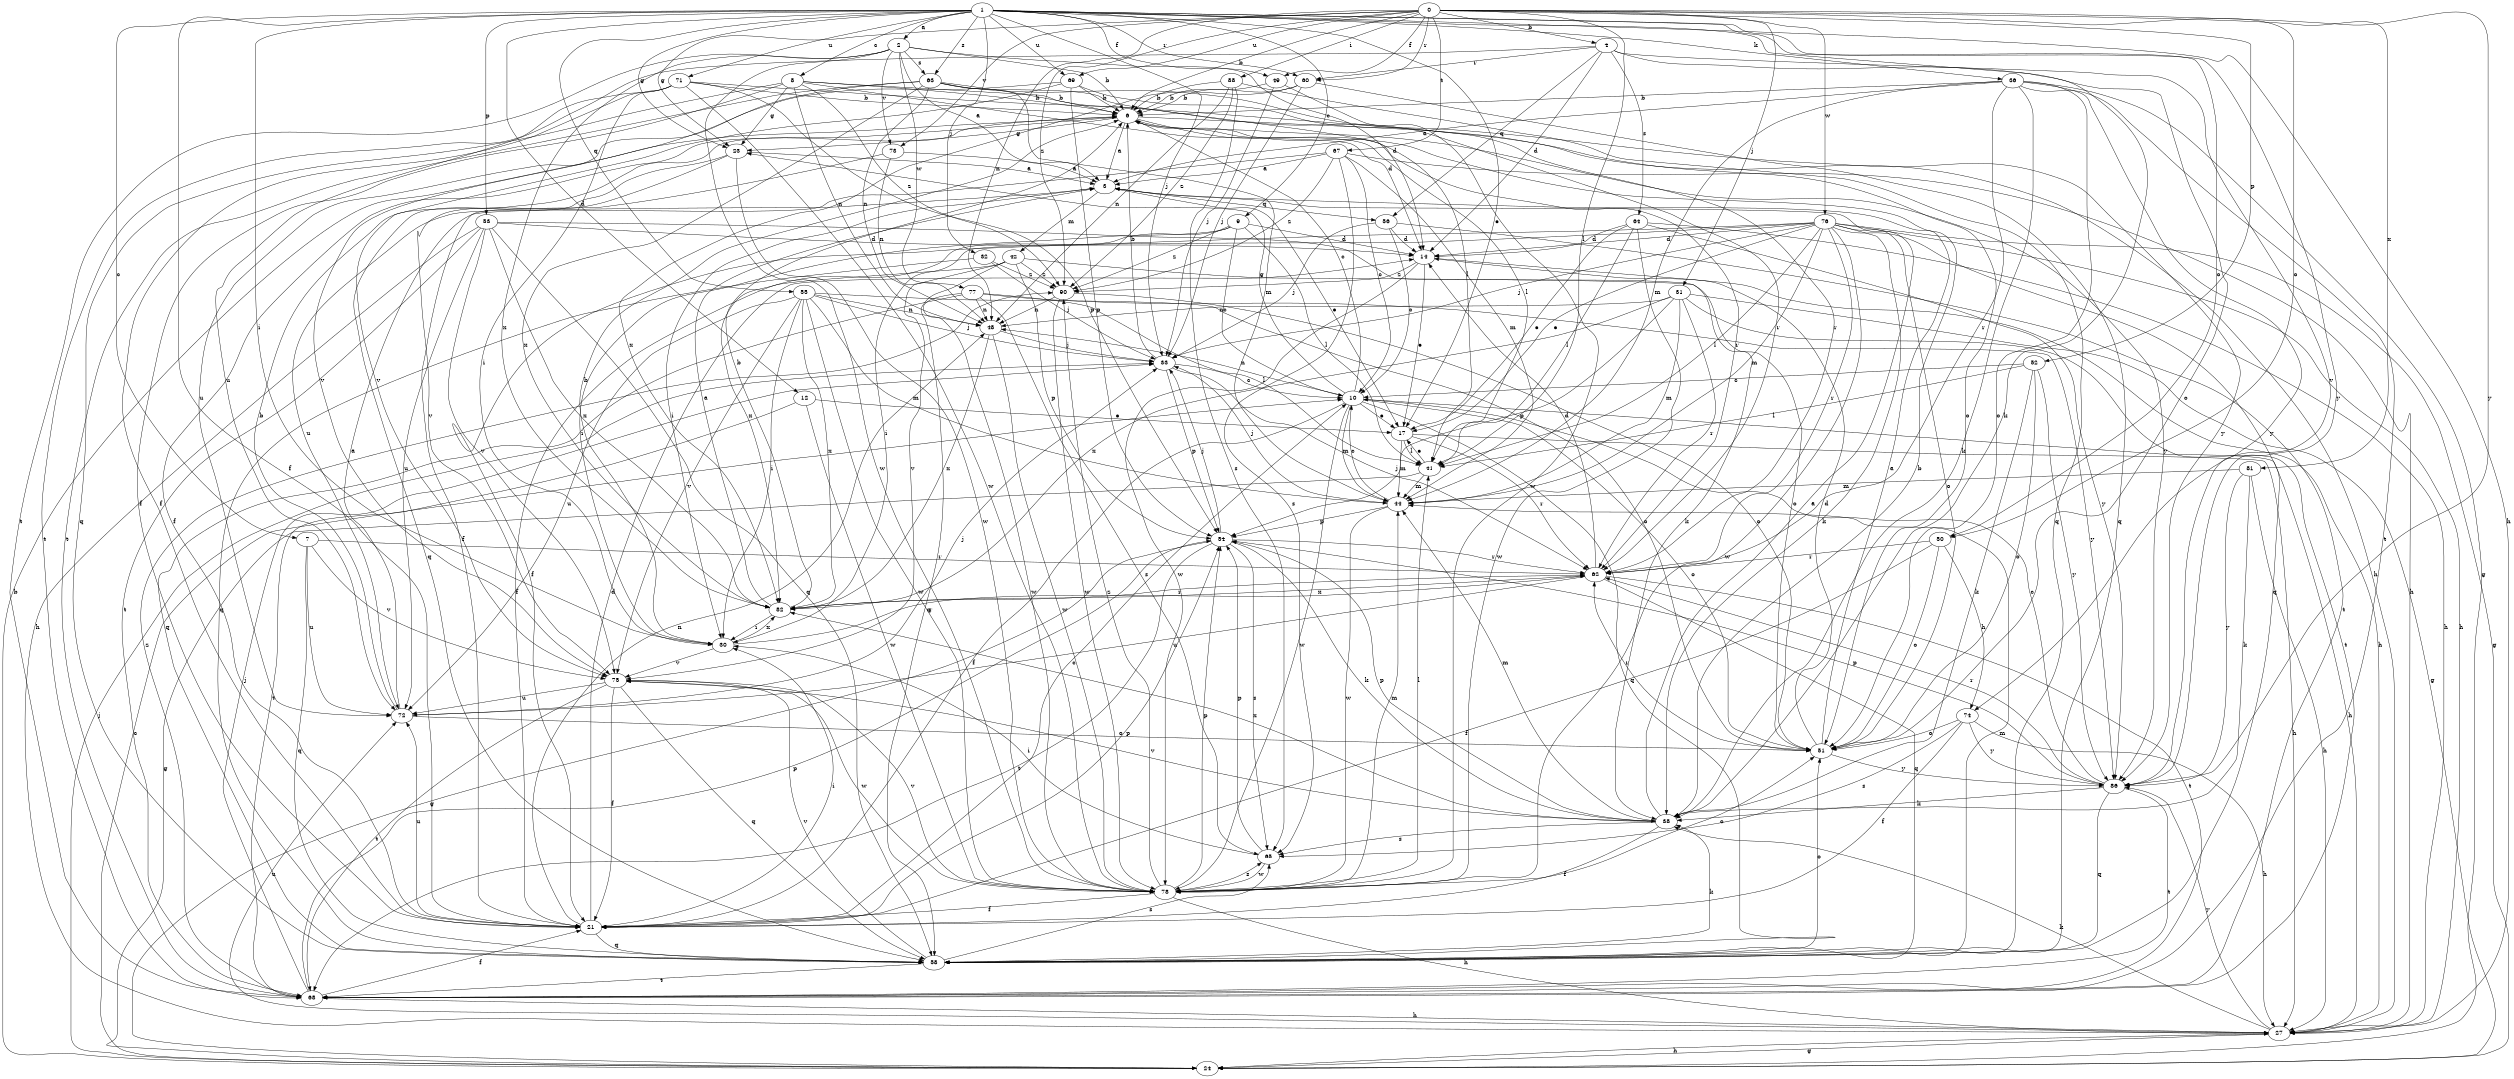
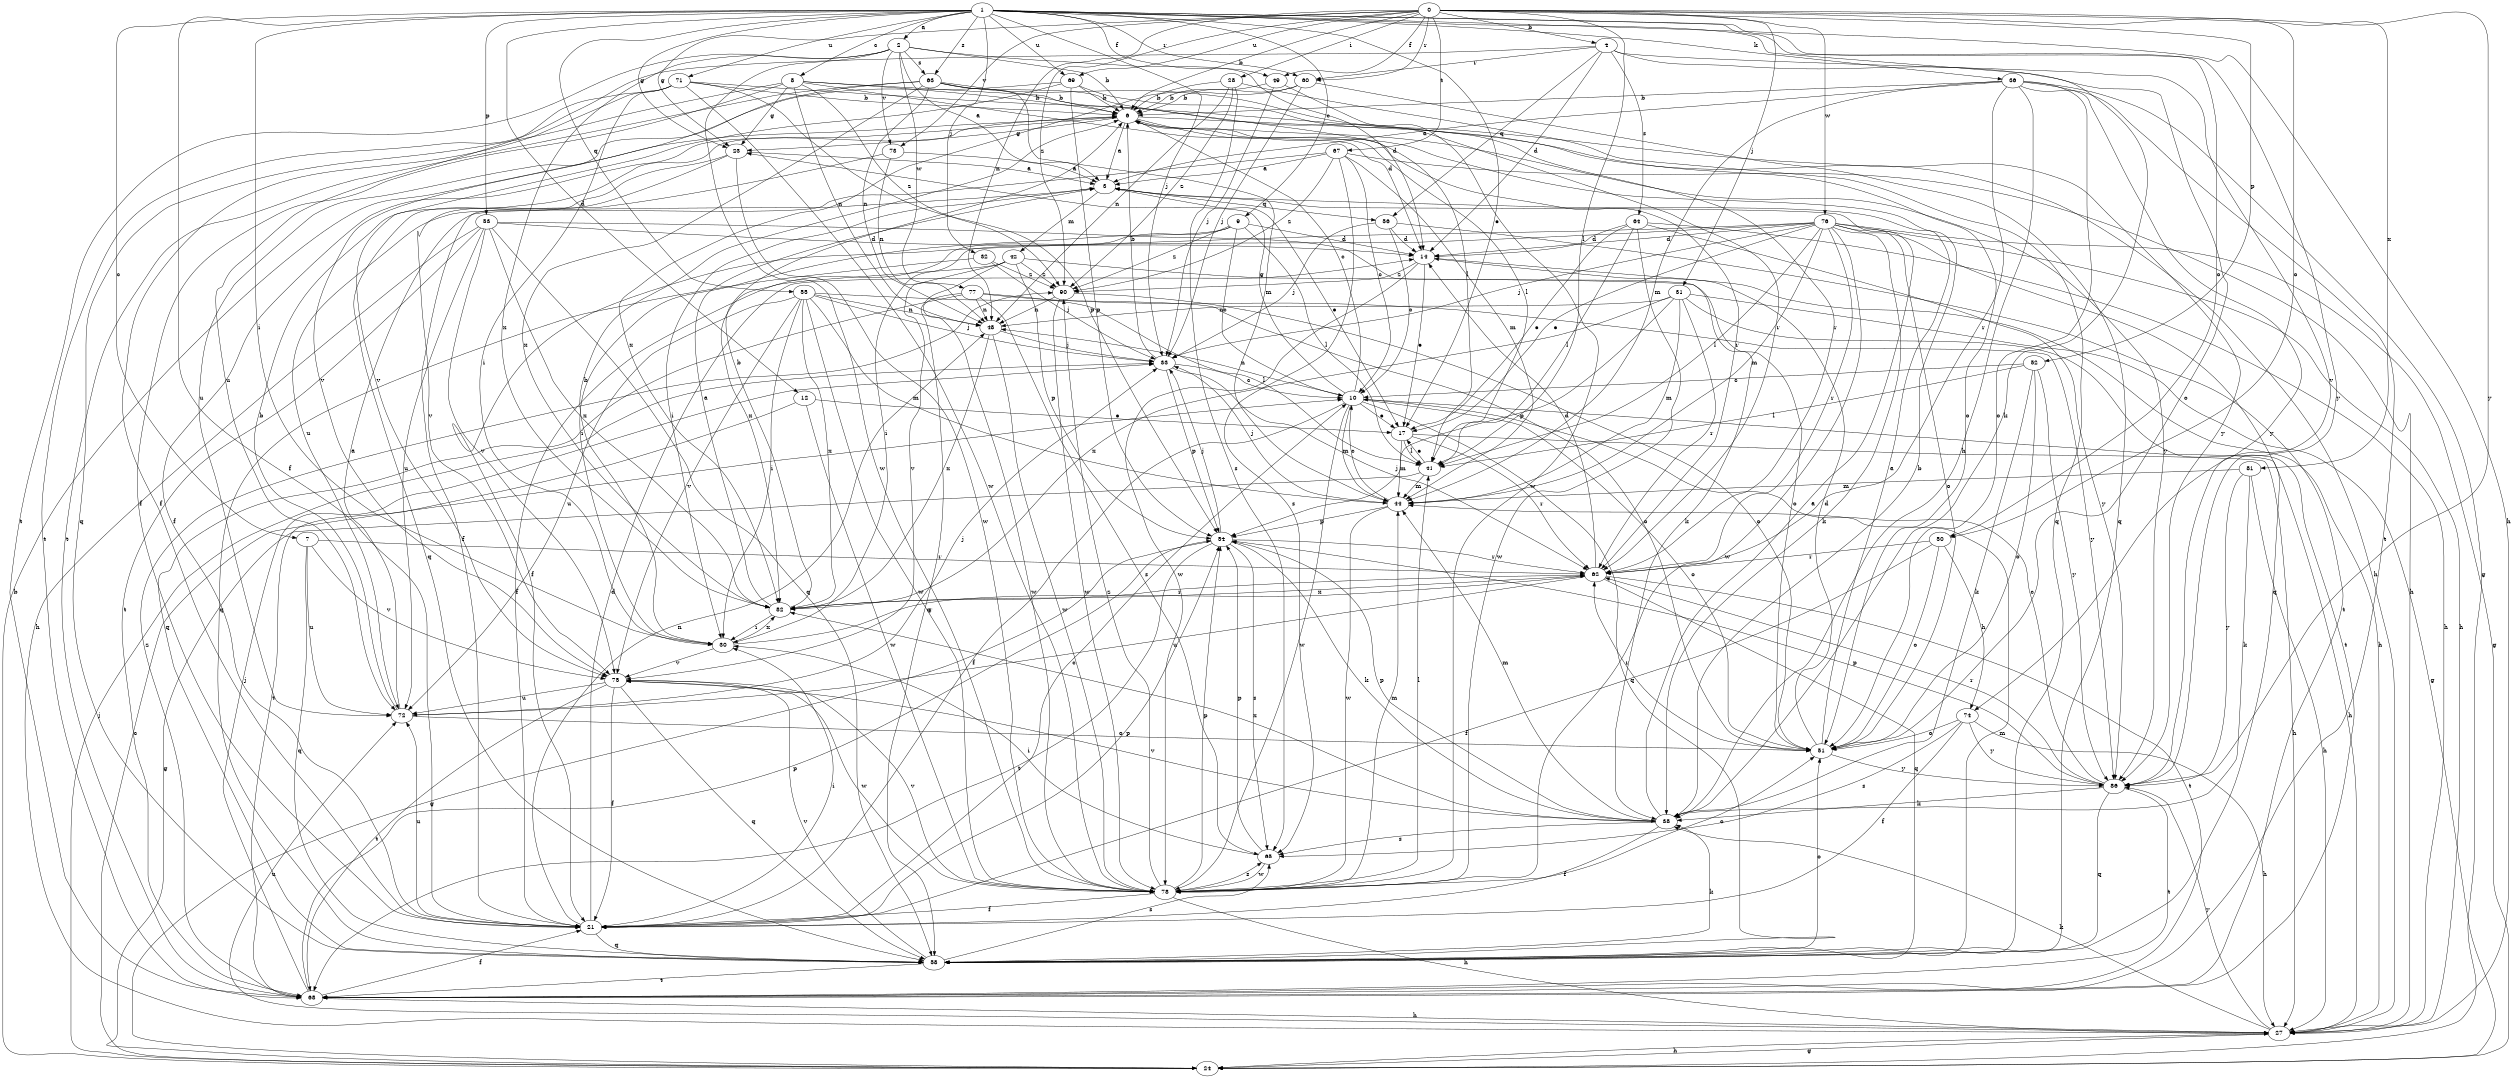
node "88": label "88" -> "28"
edge "36" -> "38": label "k" -> "h"
